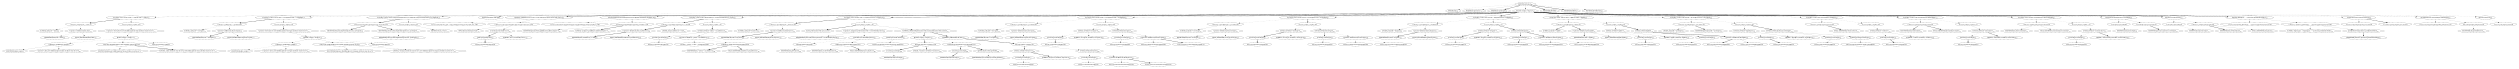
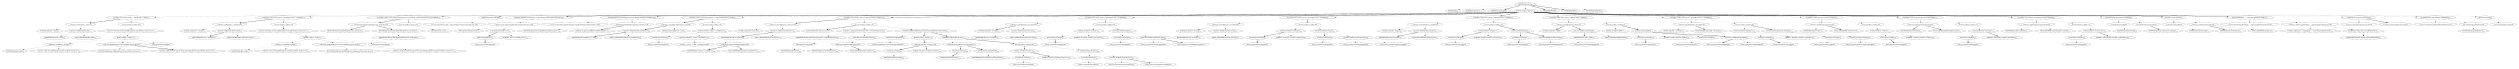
edge "(<operator>.notEquals,null != storepass)" -> "(LITERAL,null,null != storepass)": style dotted -> bold
node "(IDENTIFIER,this,if (verbose))": added
